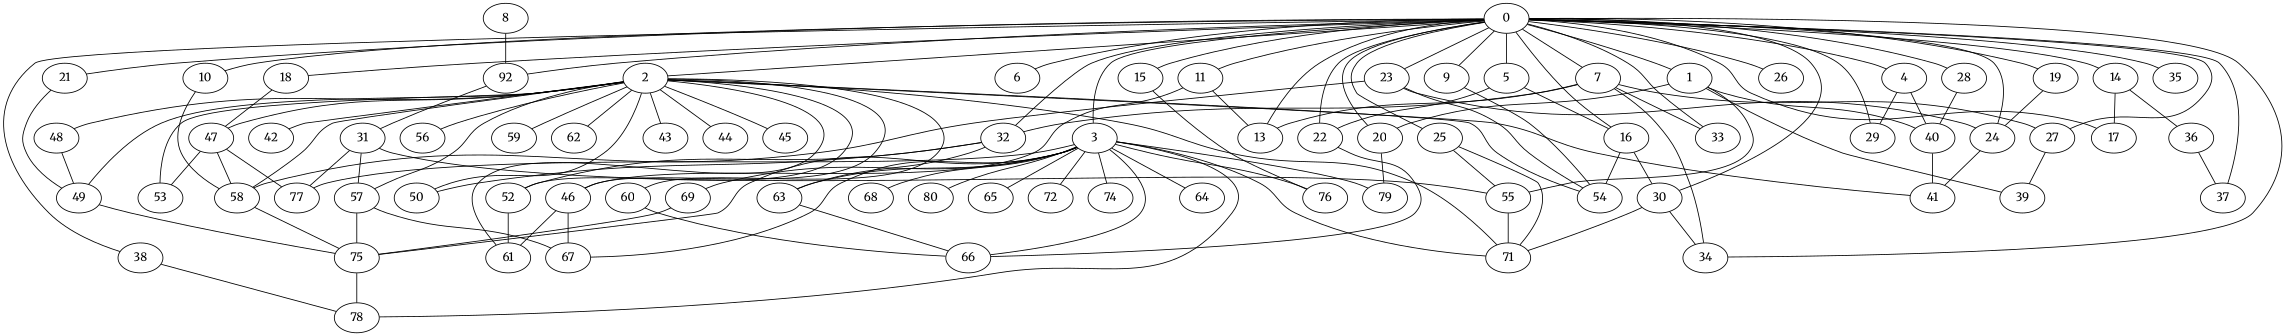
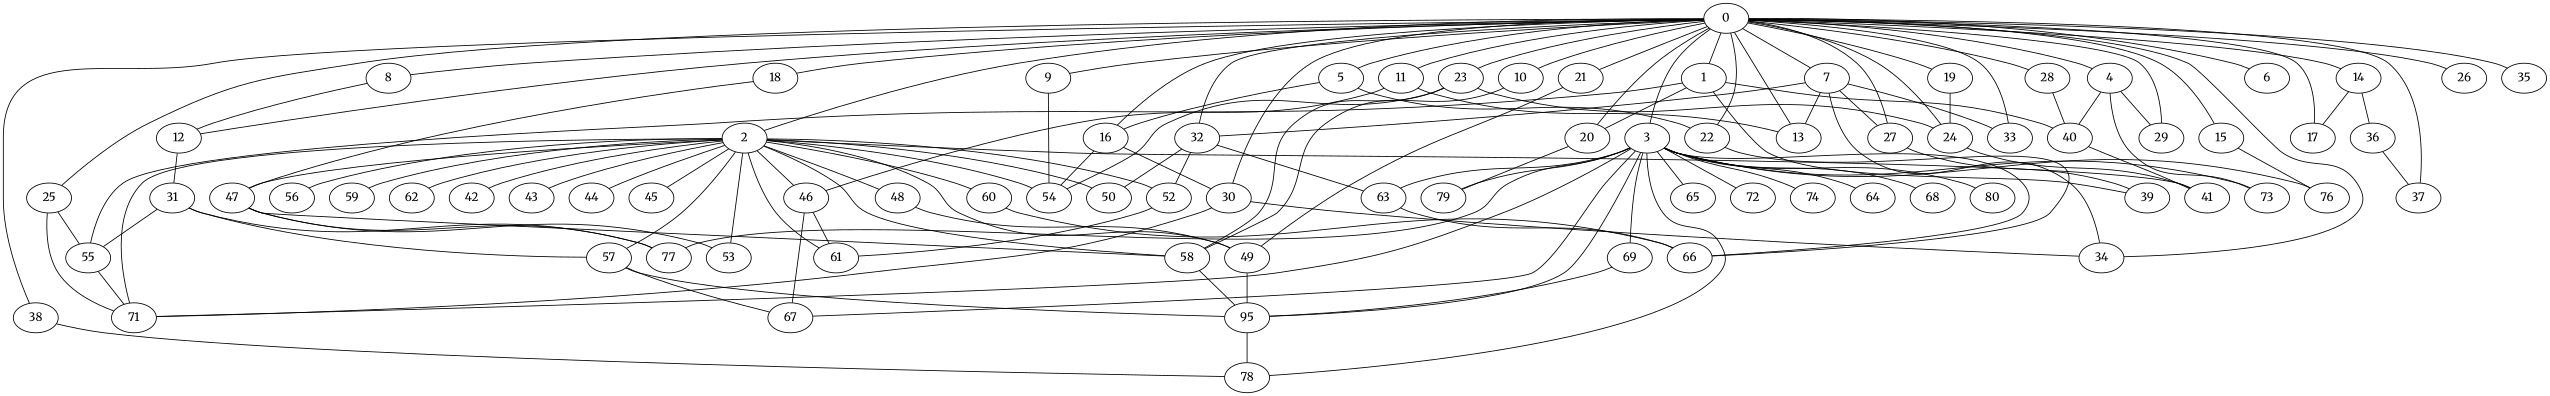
edge "0" -- "8": added
node "92": label "92" -> "12"
node "73": added
node "75": label "75" -> "95"
